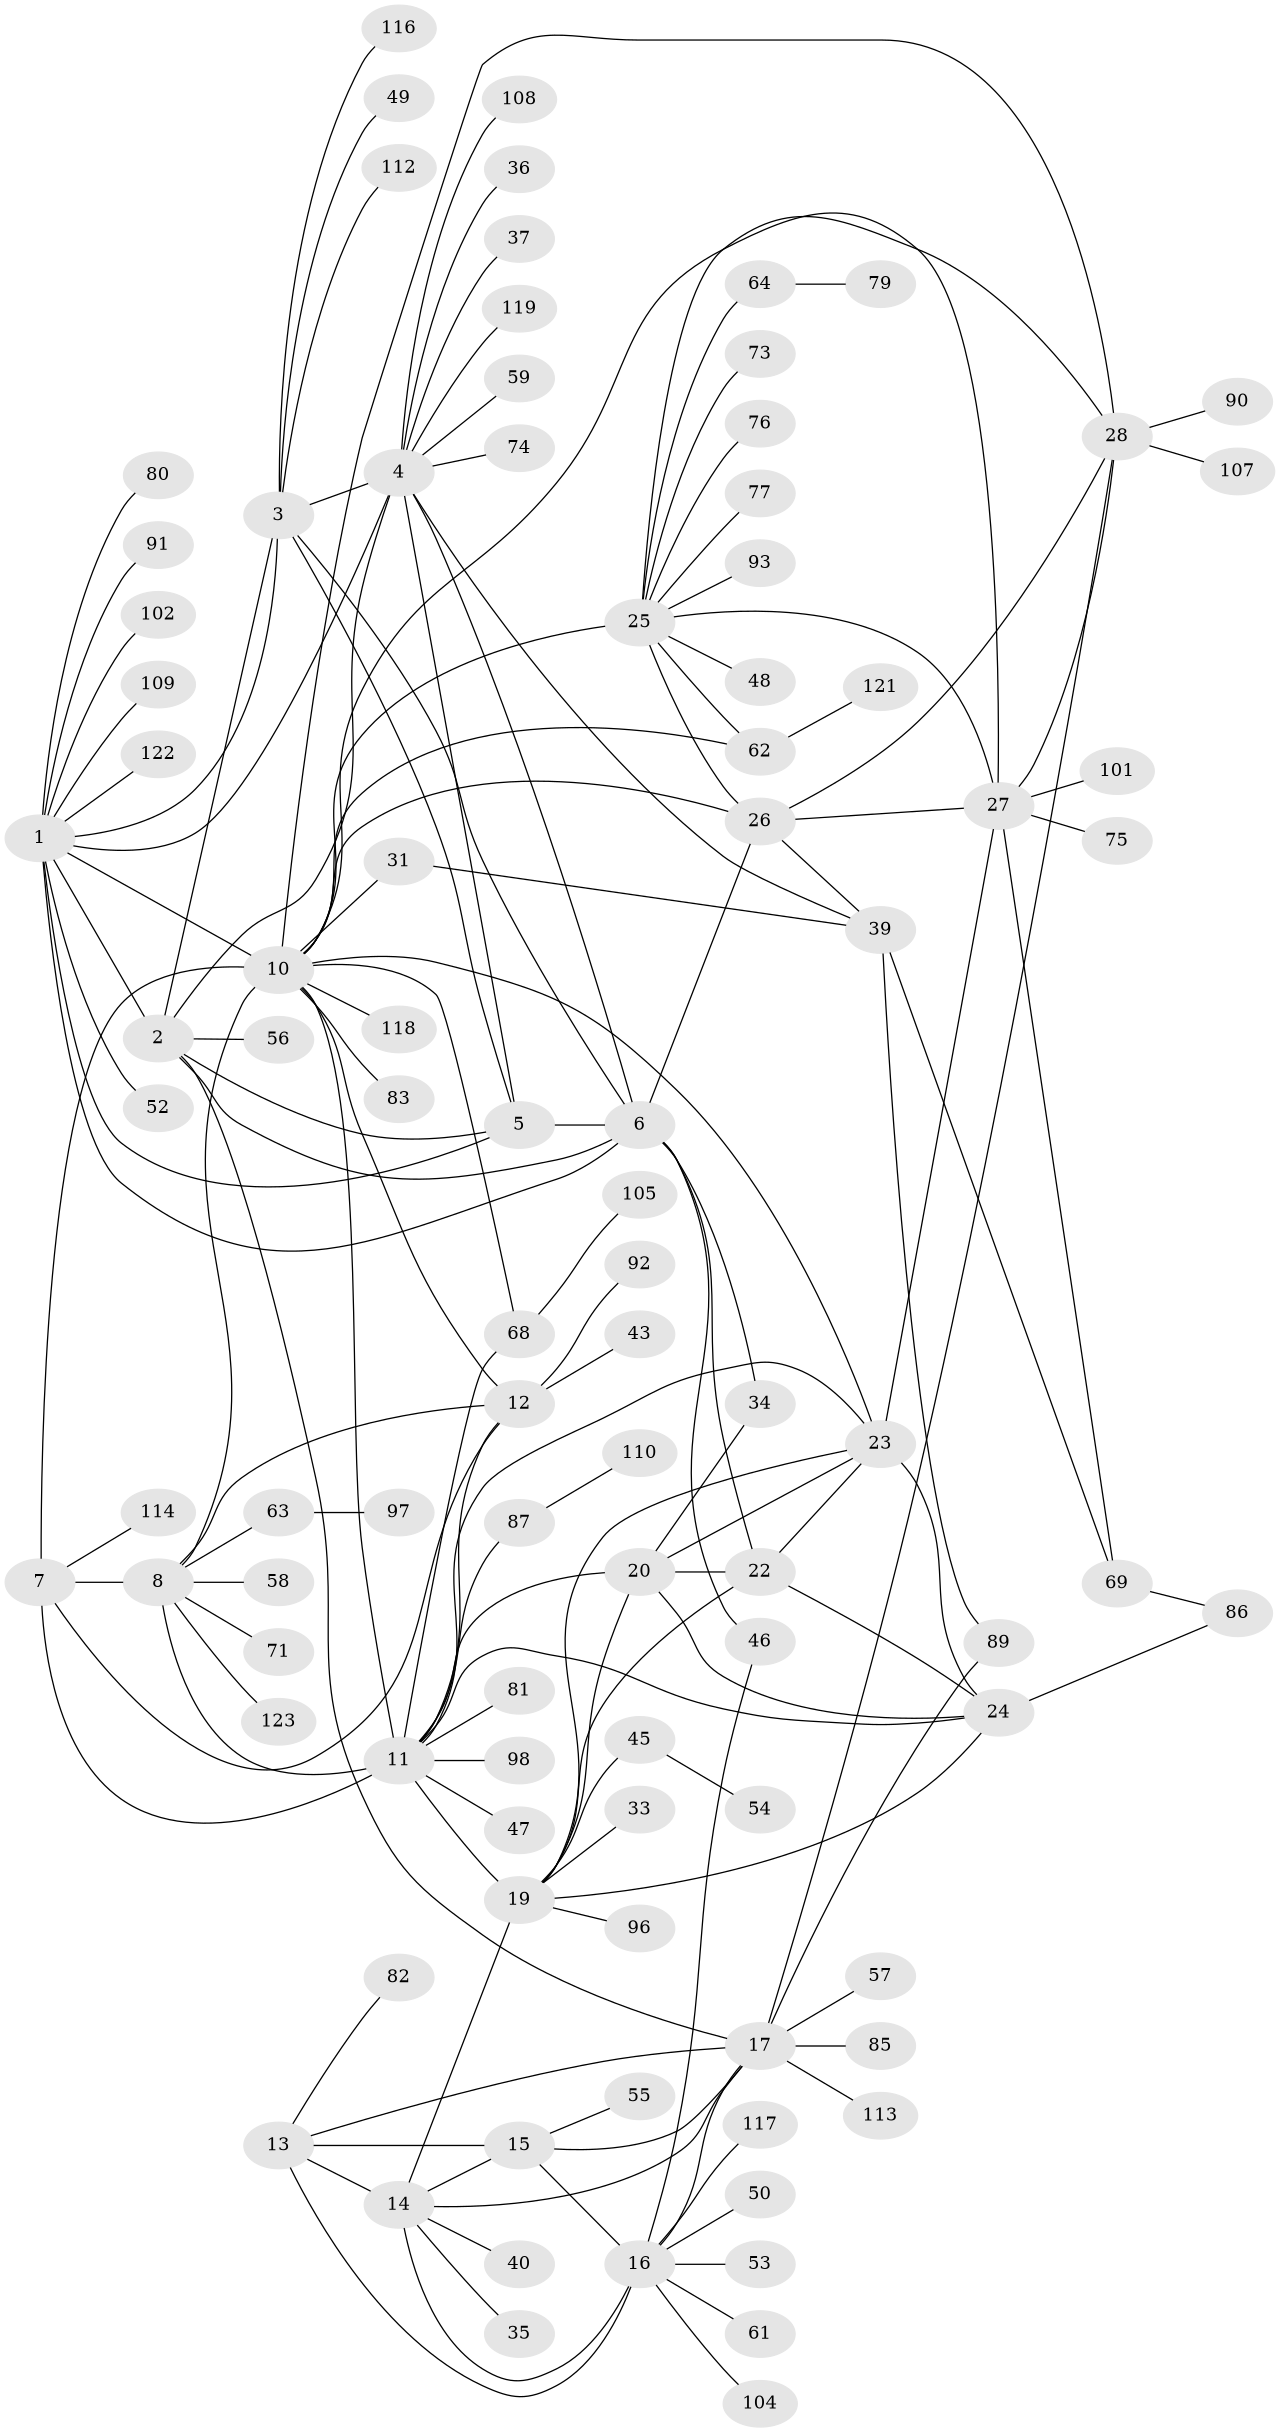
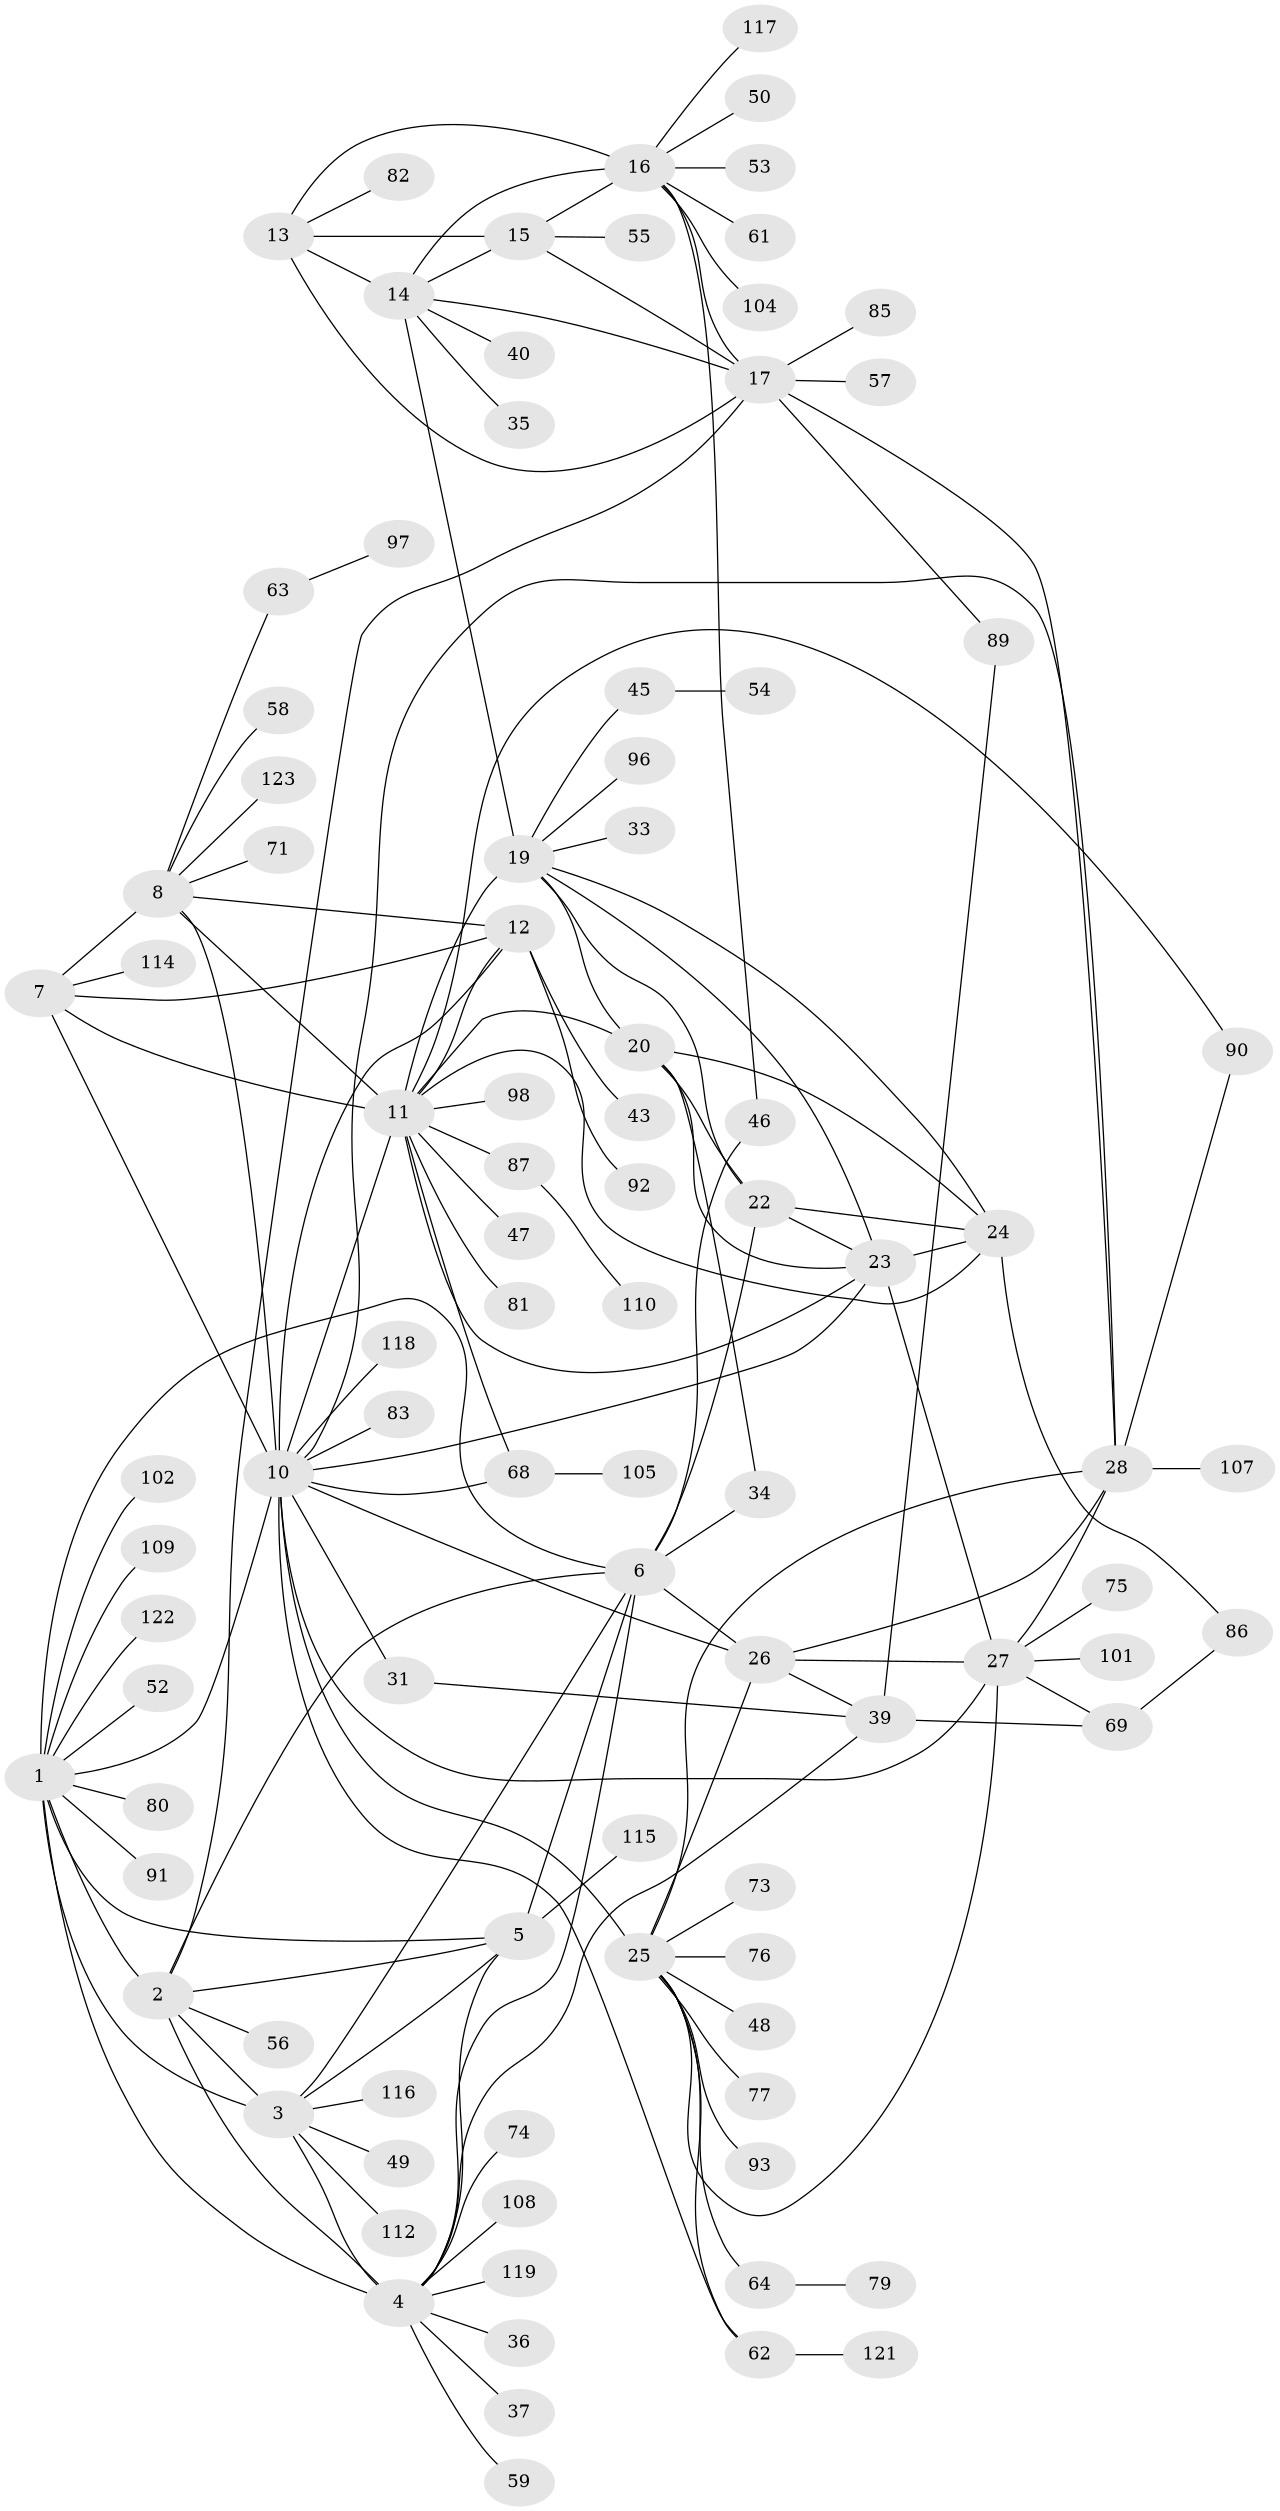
edge "90" -- "11": added
node "115": added
node "113": removed
